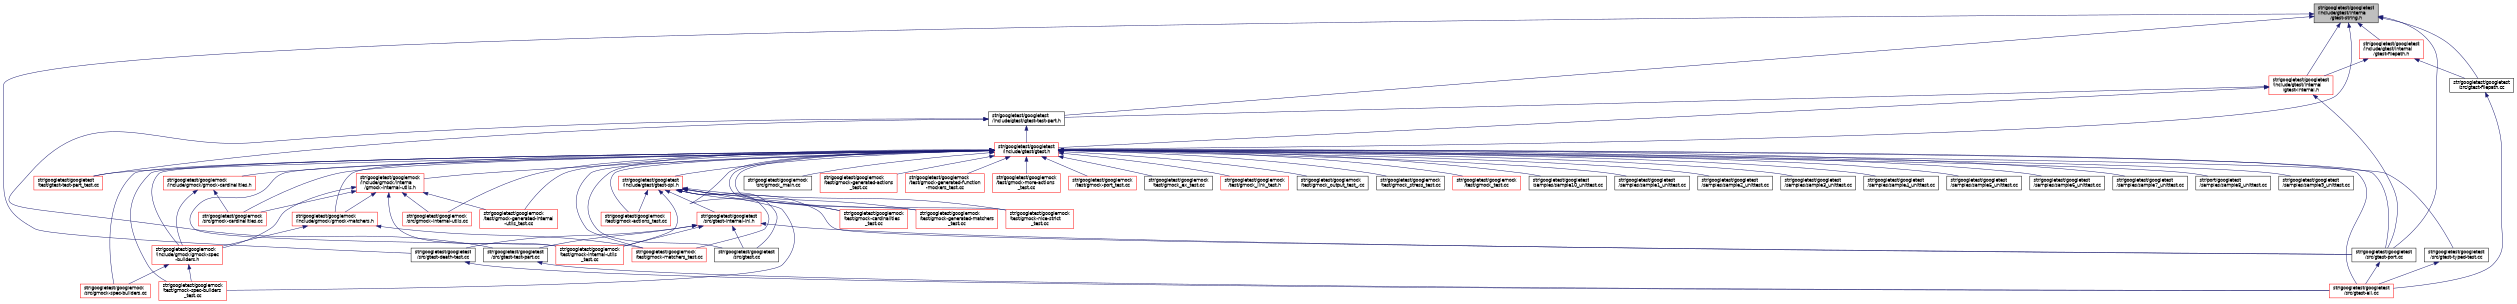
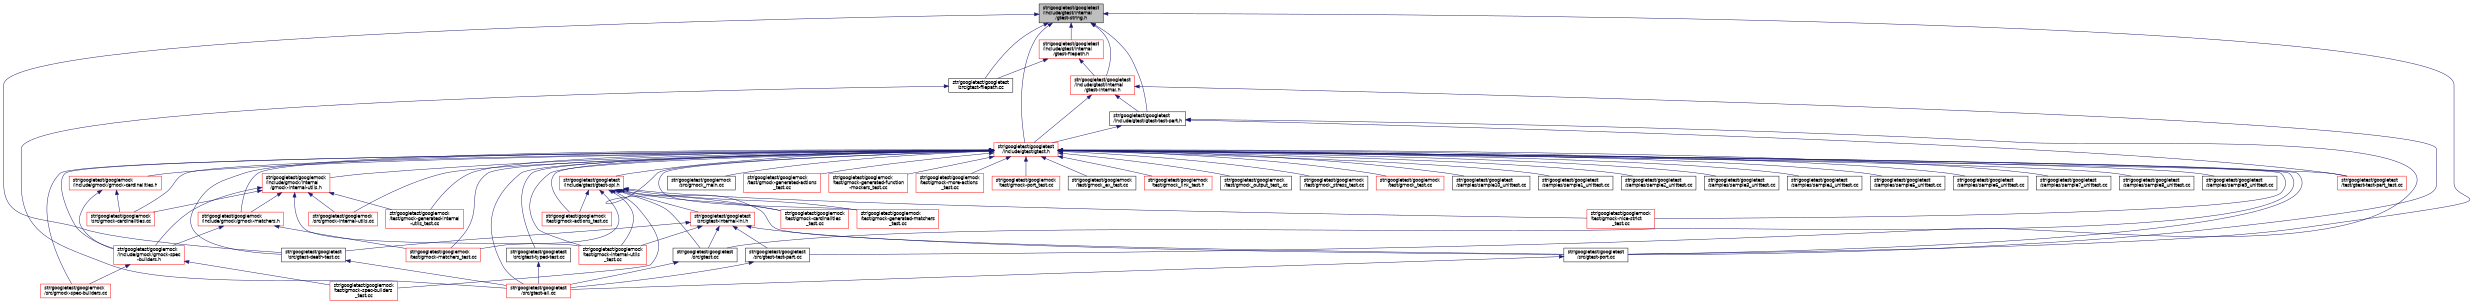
edge "str/googletest/googlemock /test/gmock-spec-builders _test.cc" -> "str/googletest/googletest /include/gtest/gtest.h": now "str/googletest/googletest /src/gtest-death-test.cc" -> "str/googletest/googletest /include/gtest/gtest.h"
node "str/port/googletest /samples/sample8_unittest.cc": label "str/port/googletest /samples/sample8_unittest.cc" -> "str/googletest/googletest /samples/sample8_unittest.cc"
edge "str/googletest/googletest /src/gtest-all.cc" -> "str/googletest/googletest /src/gtest.cc": added
